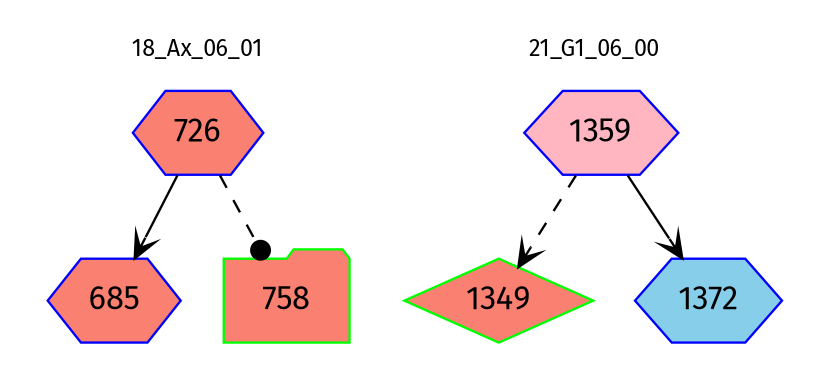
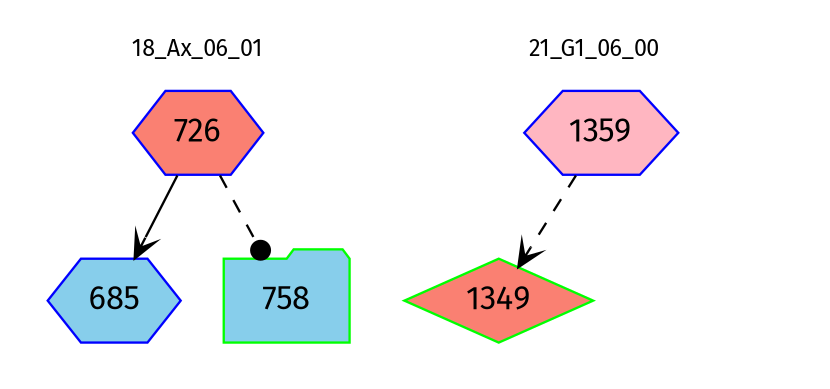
node "685": fillcolor salmon -> skyblue
node "758": fillcolor salmon -> skyblue
node "1372": removed
